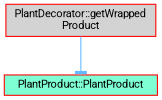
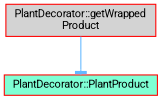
node "PlantProduct::PlantProduct": label "PlantProduct::PlantProduct" -> "PlantDecorator::PlantProduct"
